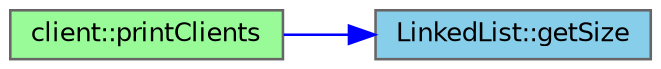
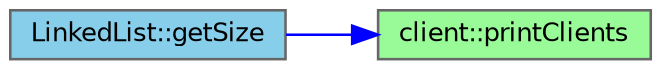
edge "client::printClients" -> "LinkedList::getSize": reversed
